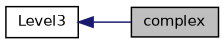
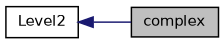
node "Level3": label "Level3" -> "Level2"
